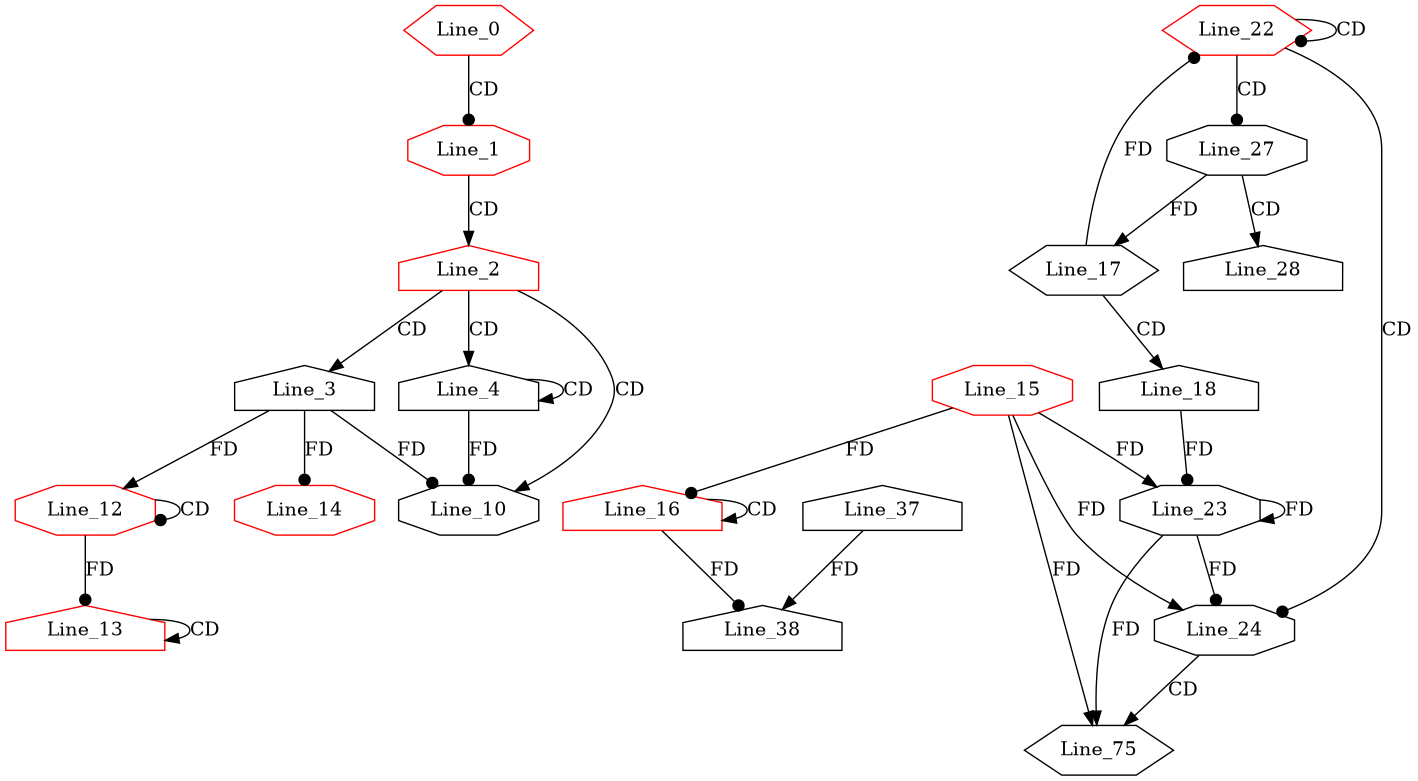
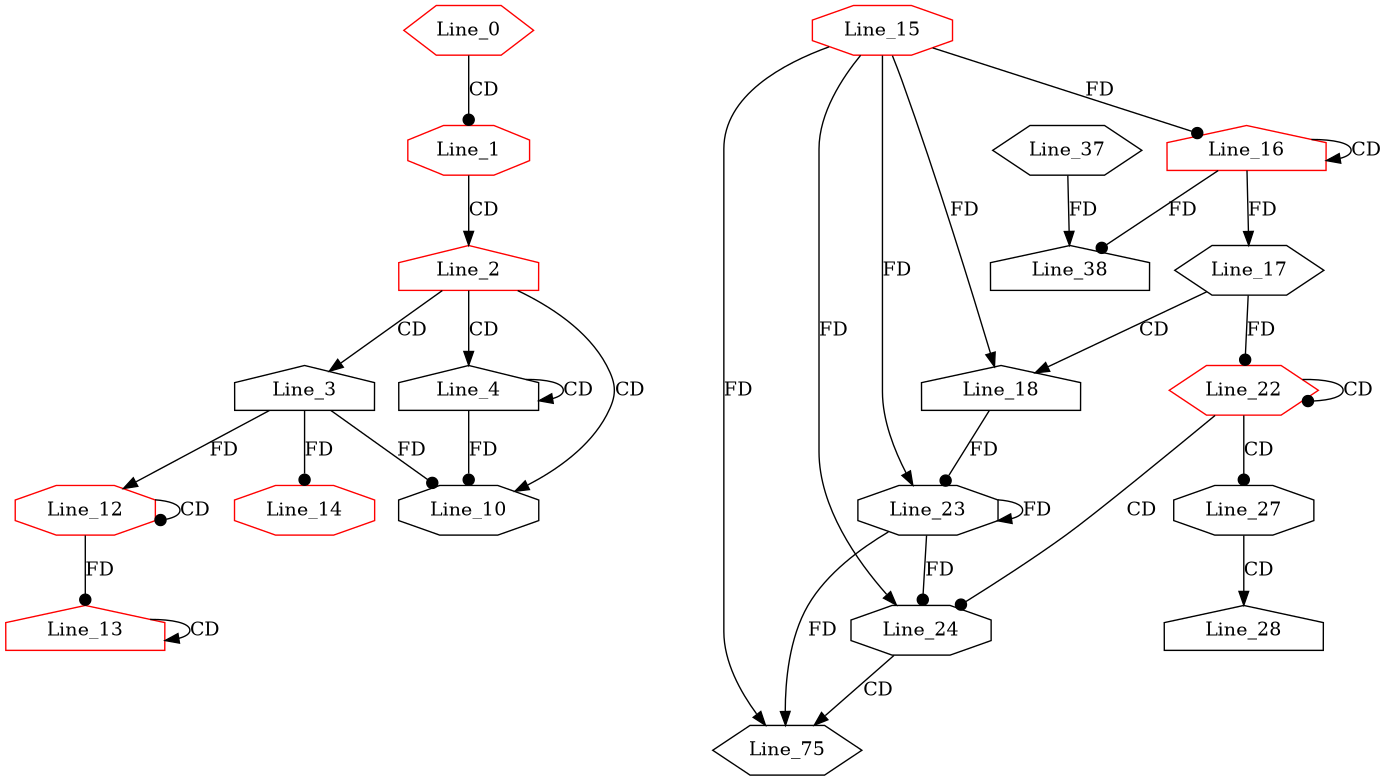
edge "Line_15" -> "Line_18": added, label "FD"
edge "Line_27" -> "Line_17": now "Line_16" -> "Line_17"
node "Line_37": shape house -> hexagon
